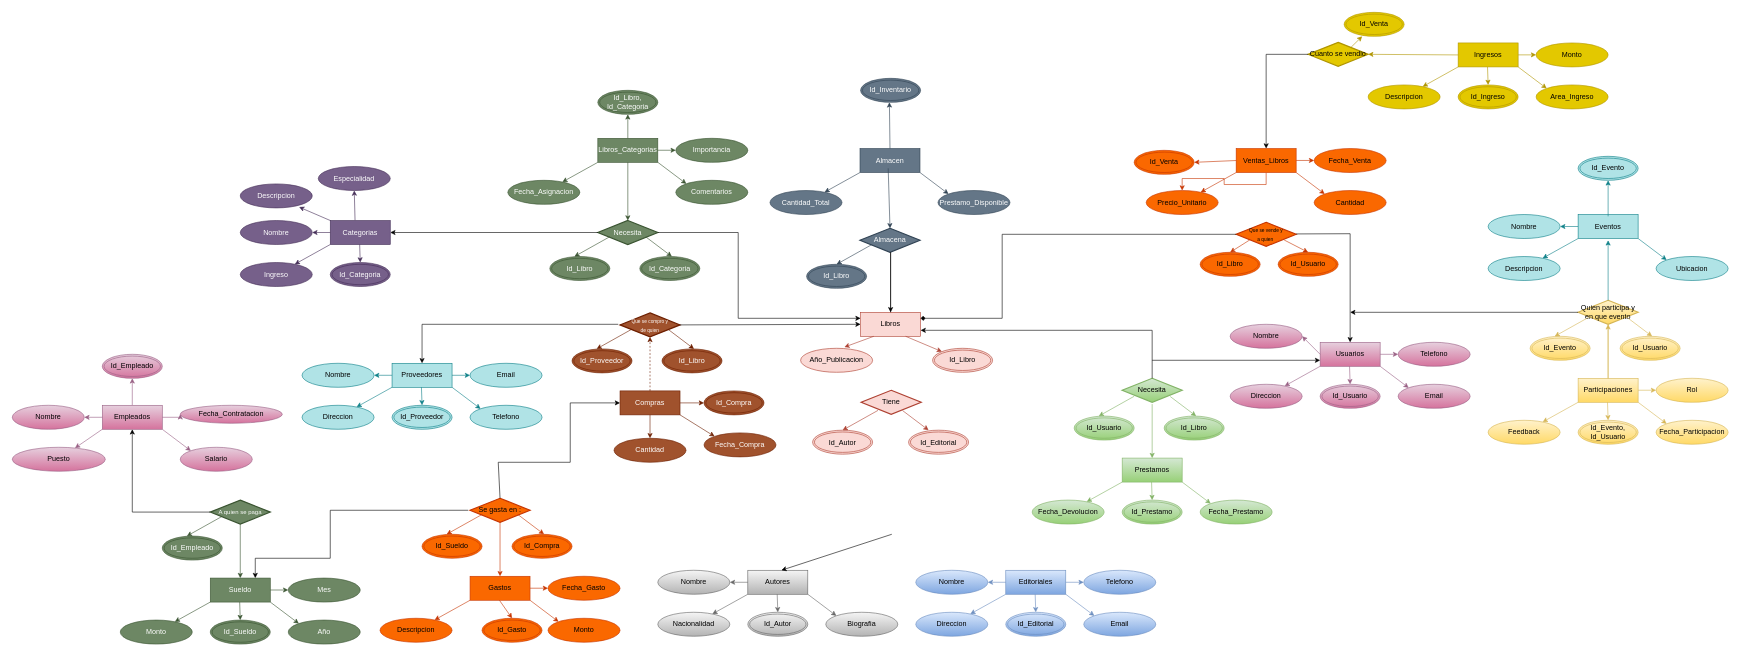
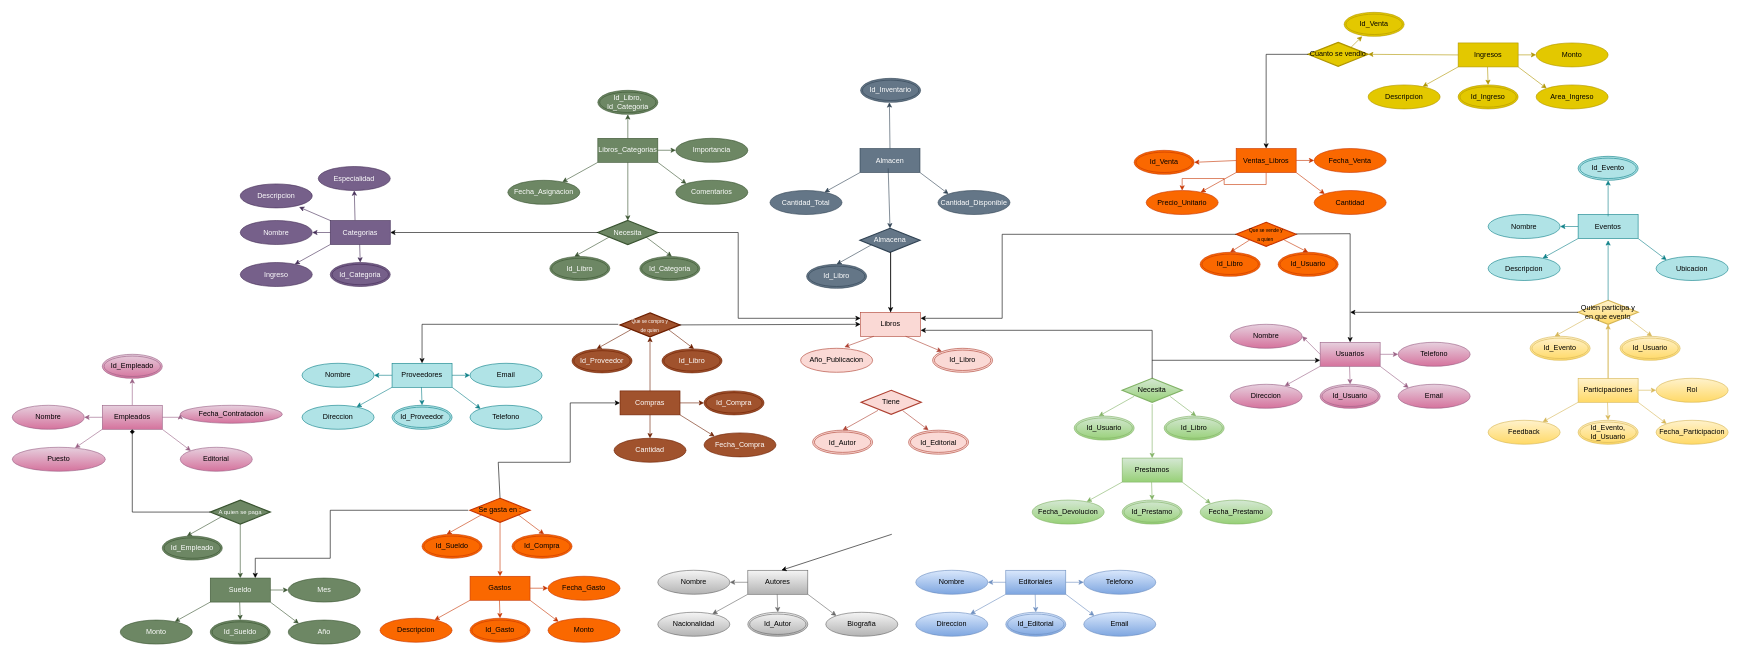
node "Prestamo_Disponible": label "Prestamo_Disponible" -> "Cantidad_Disponible"
edge "Que se vende y a quien" -> "Libros": arrowhead diamond -> classic
edge "Compras" -> "Que se compro y de quien": style dashed -> solid
edge "A quien se paga" -> "Empleados": arrowhead classic -> diamond
node "Salario": label "Salario" -> "Editorial"
node "Id_Gasto": moved (512, 630) -> (500, 630)
